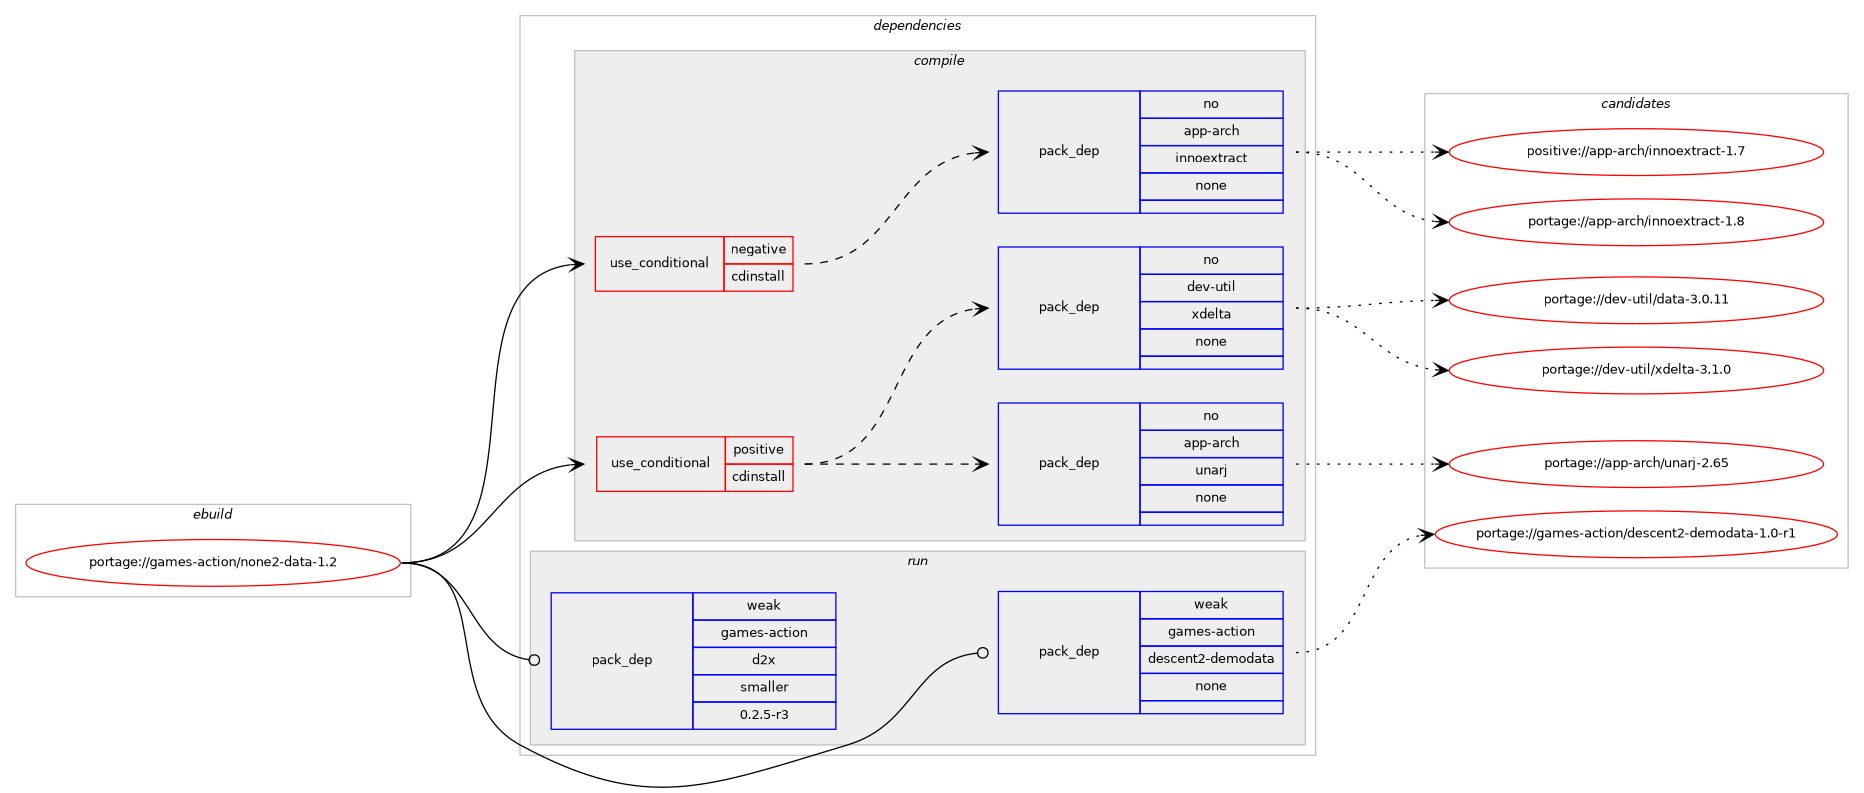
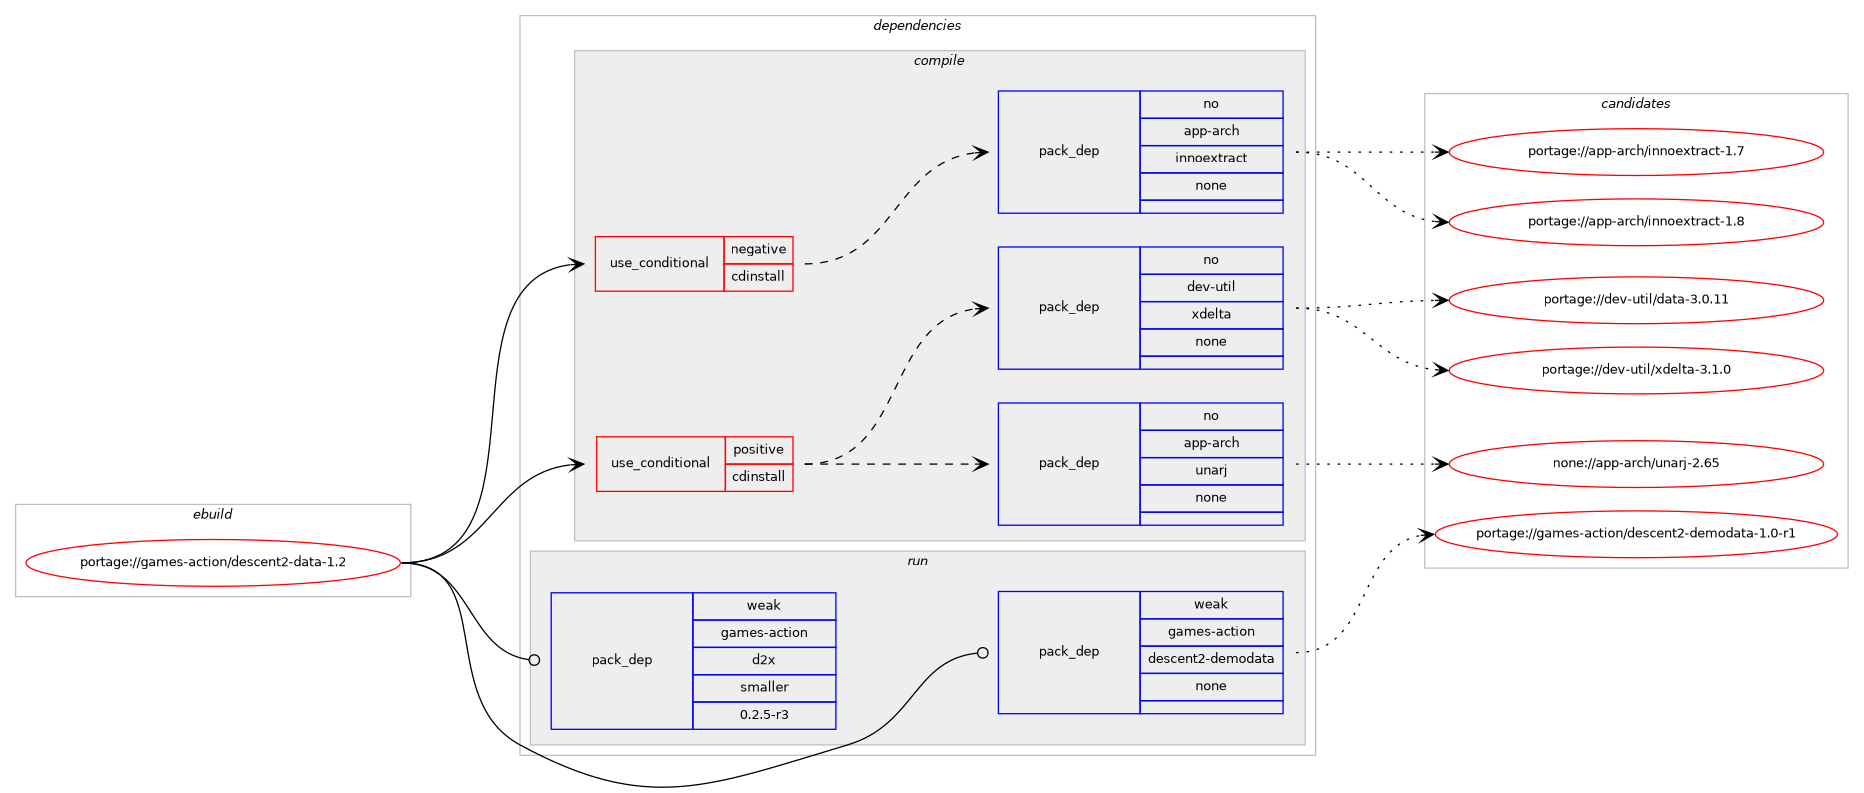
node "positive://app-arch/innoextract-1.7": label "positive://app-arch/innoextract-1.7" -> "portage://app-arch/innoextract-1.7"
node "portage://app-arch/unarj-2.65": label "portage://app-arch/unarj-2.65" -> "none://app-arch/unarj-2.65"
node "portage://games-action/none2-data-1.2": label "portage://games-action/none2-data-1.2" -> "portage://games-action/descent2-data-1.2"
